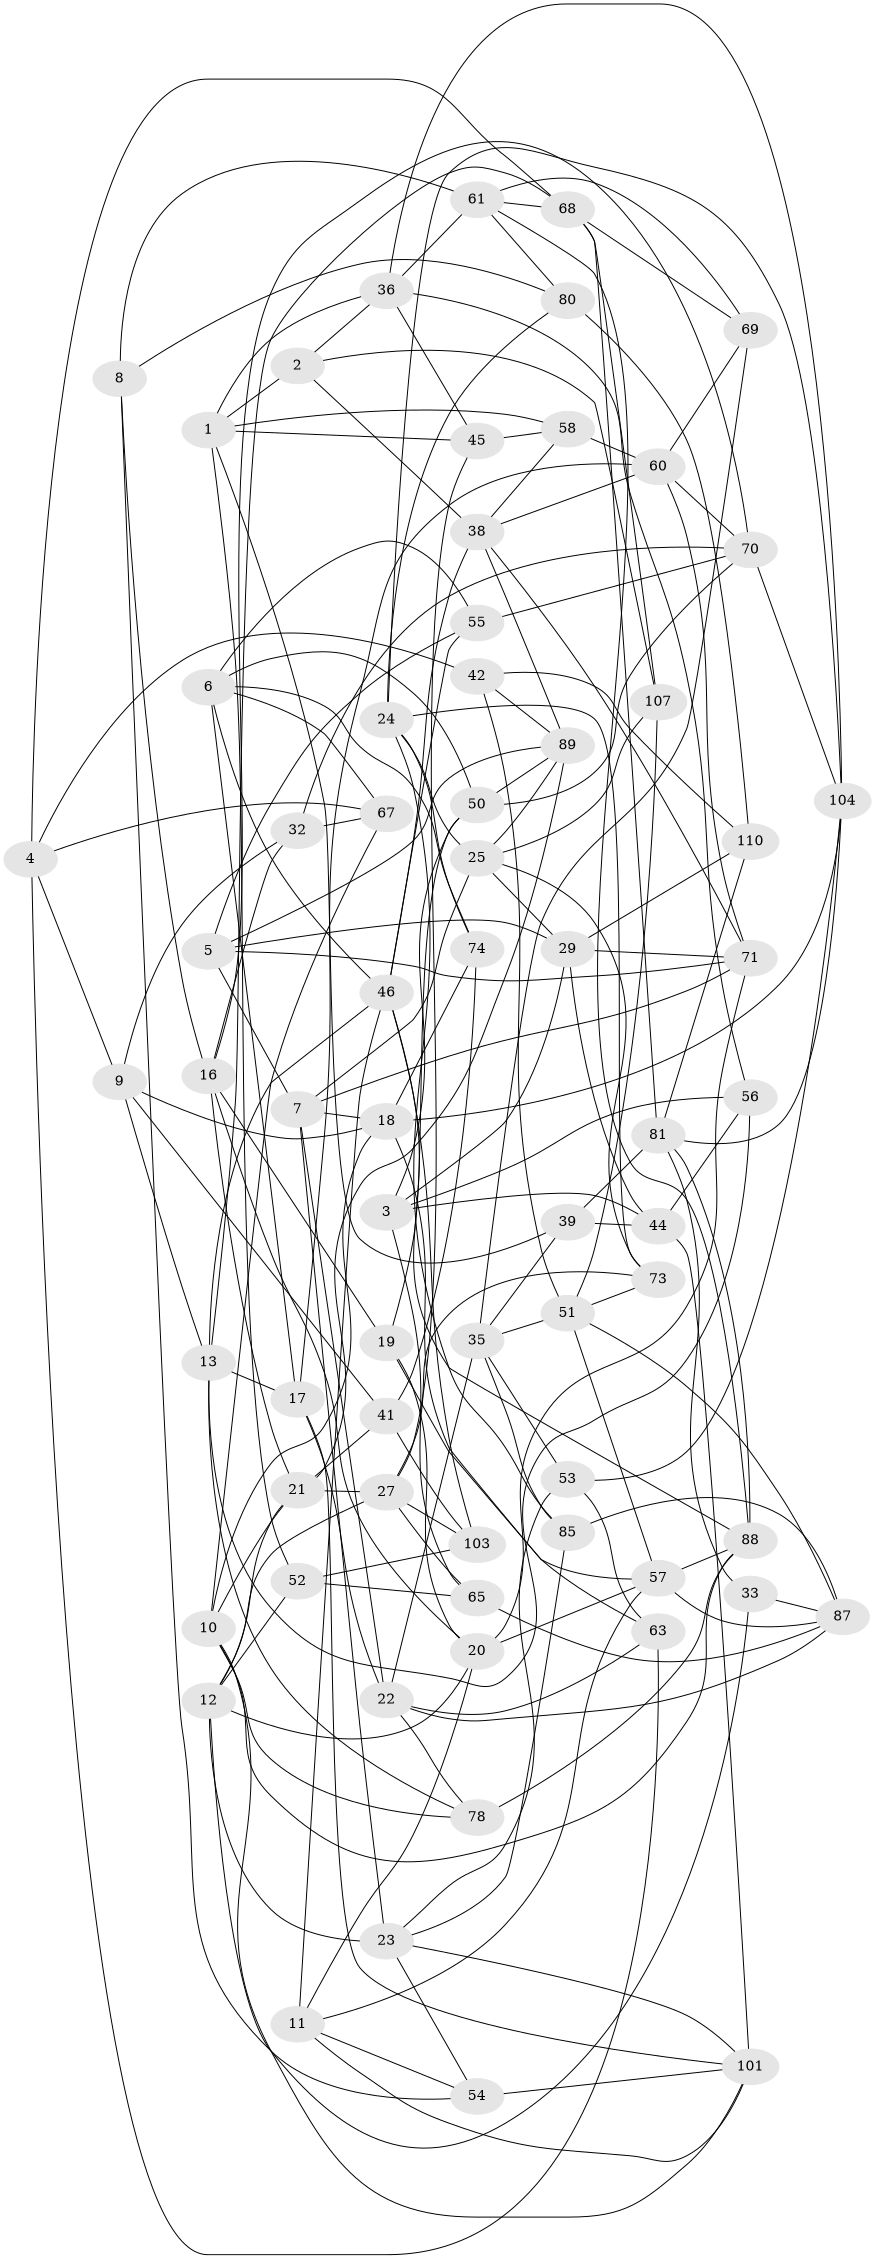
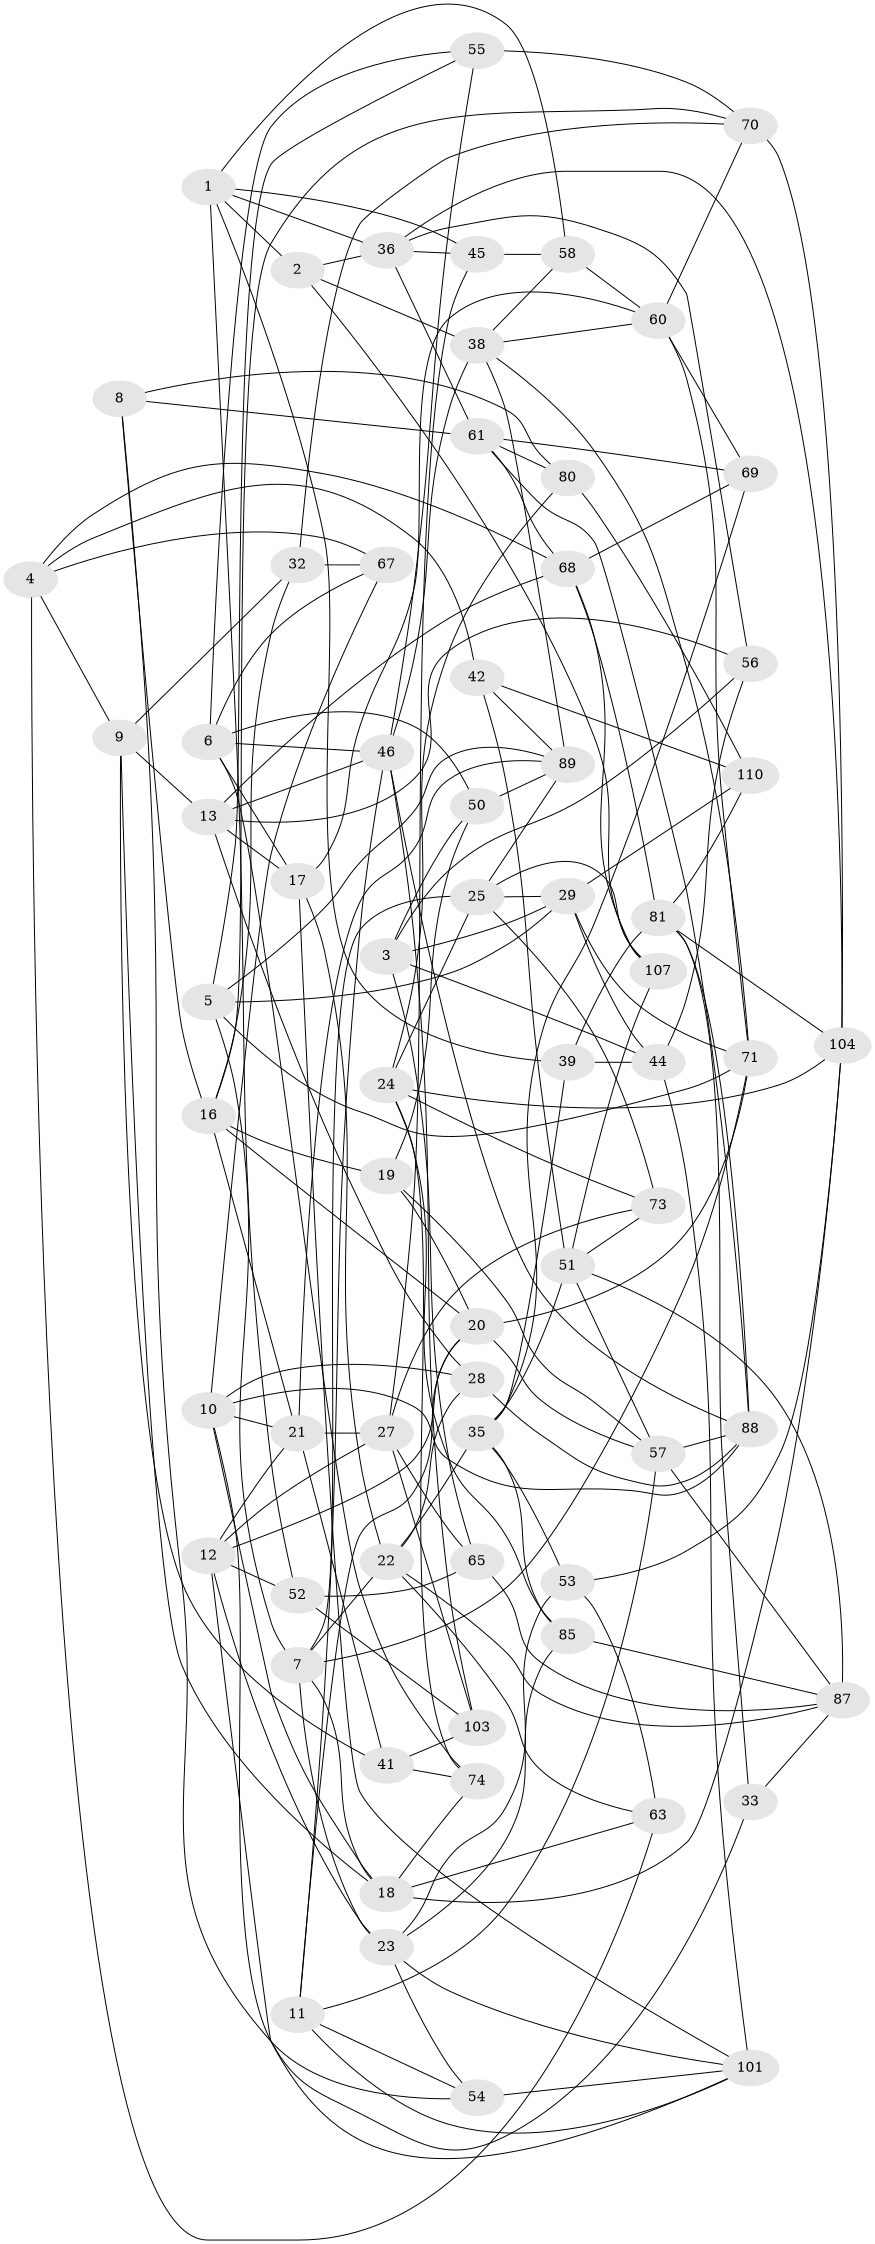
edge "70" -- "50": removed
node "78": label "78" -> "28"
